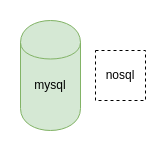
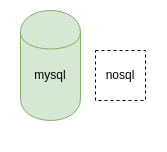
node "mysql": moved (51, 76) -> (51, 66)
